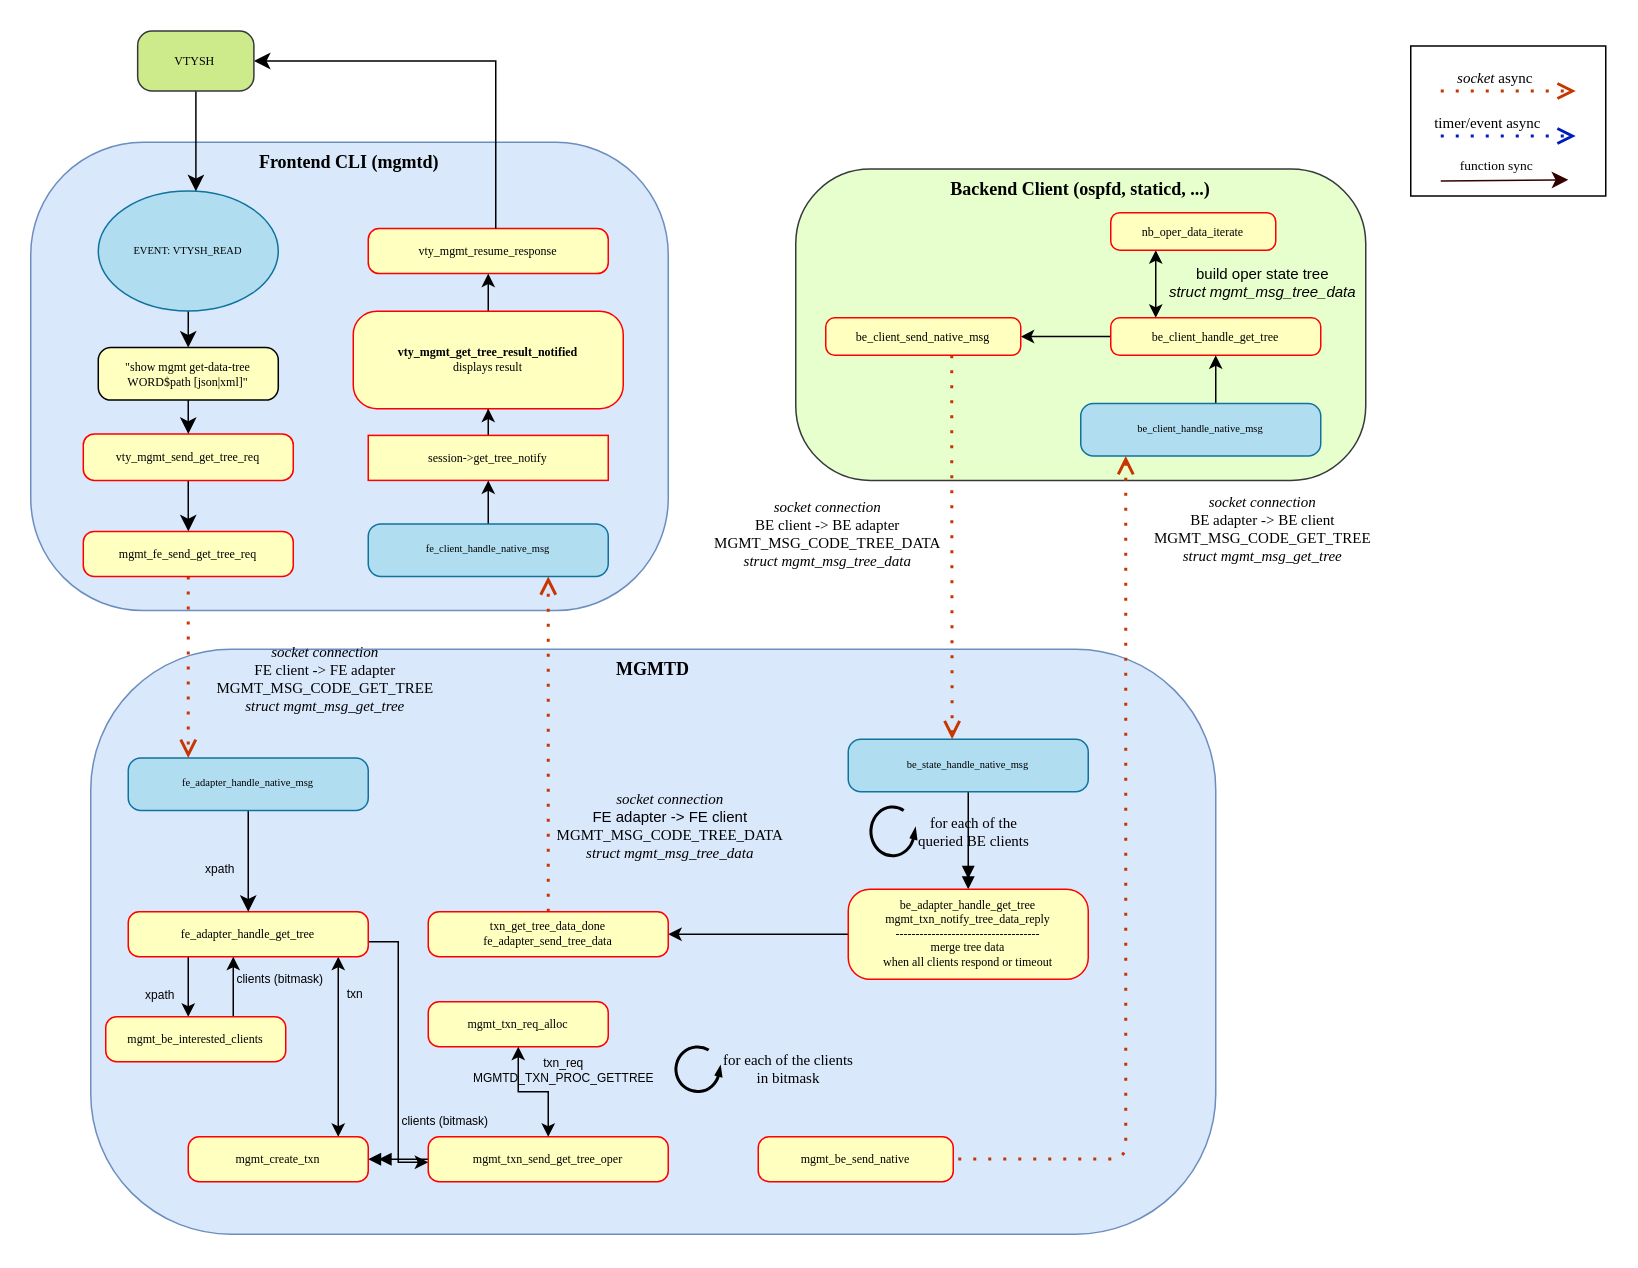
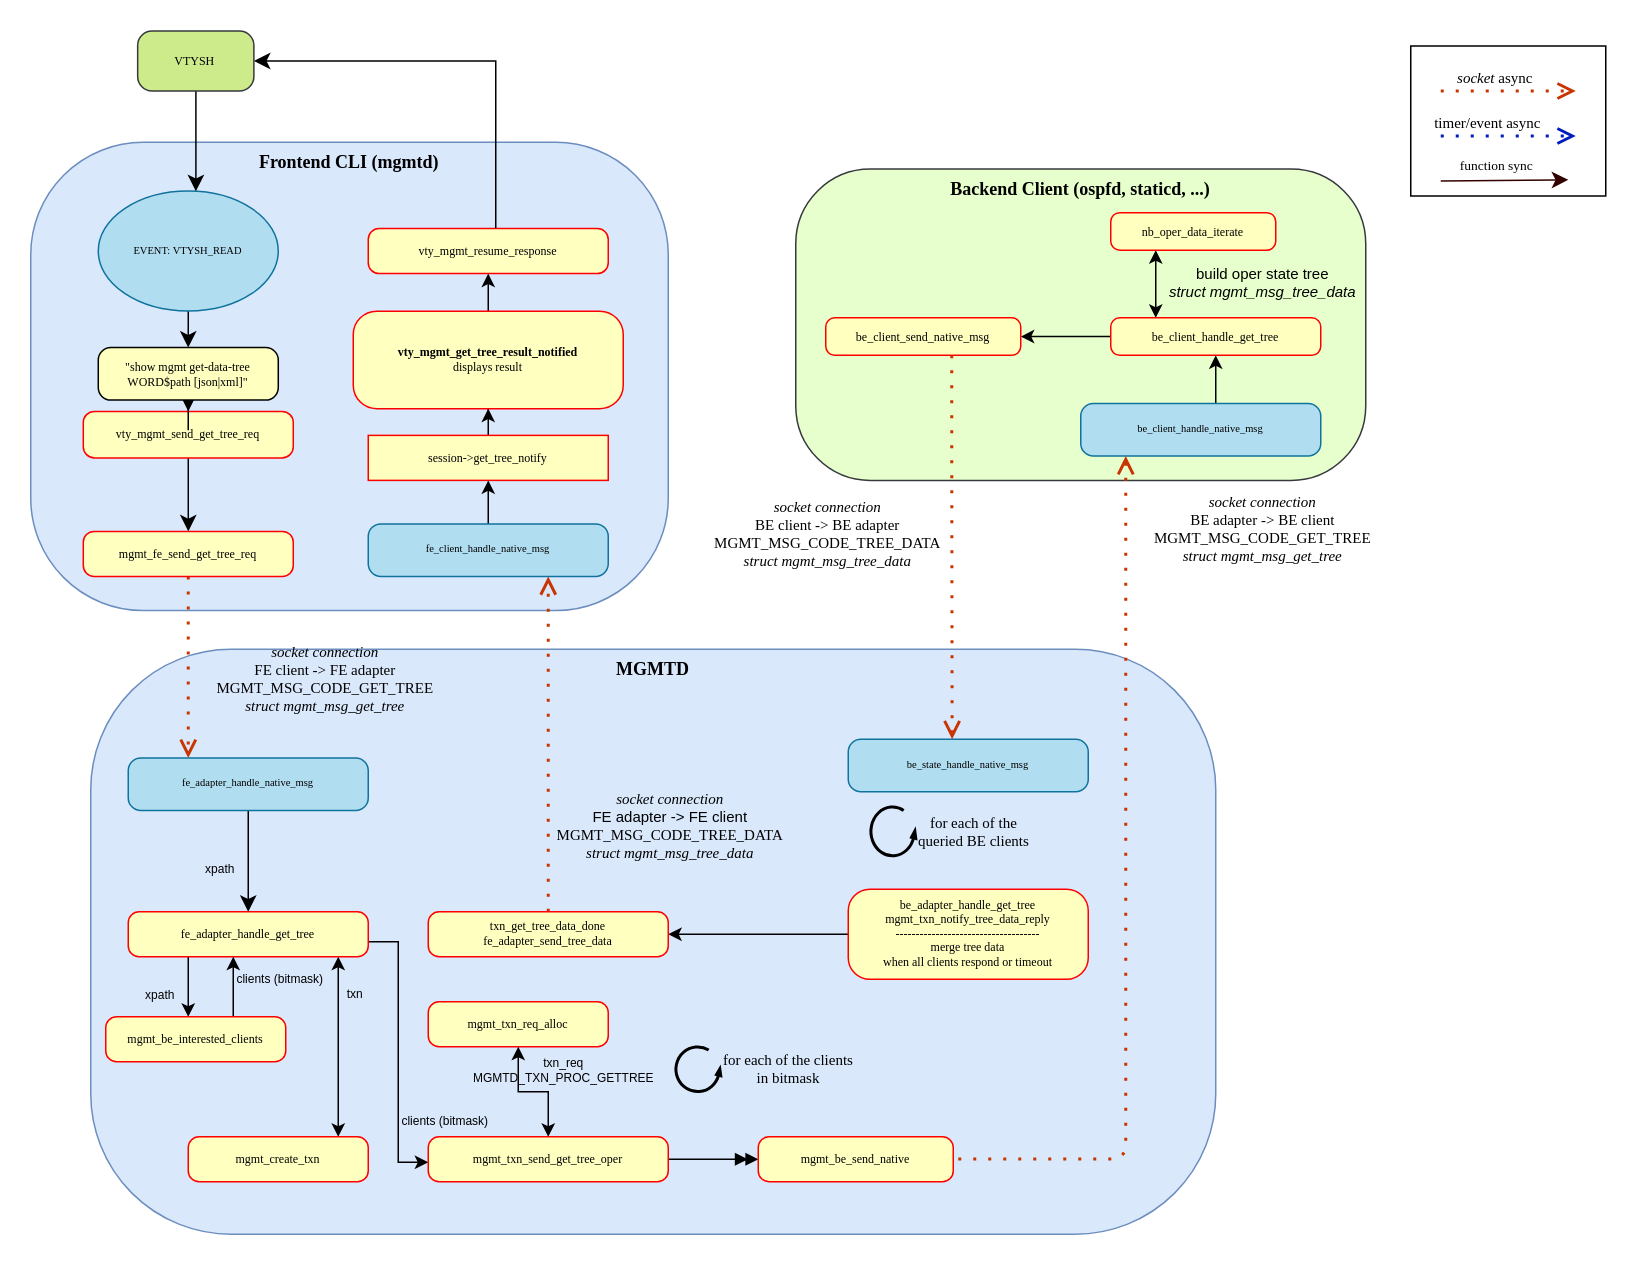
node "vty_mgmt_send_get_tree_req": moved (188, 457) -> (188, 434)
edge "be_state_handle_native_msg" -> "be_adapter_handle_get_tree mgmt_txn_notify_tree_data_reply ------------------------------------ merge tree data when all clients respond or timeout": removed
edge "mgmt_txn_send_get_tree_oper" -> "mgmt_create_txn": now "mgmt_txn_send_get_tree_oper" -> "mgmt_be_send_native"
